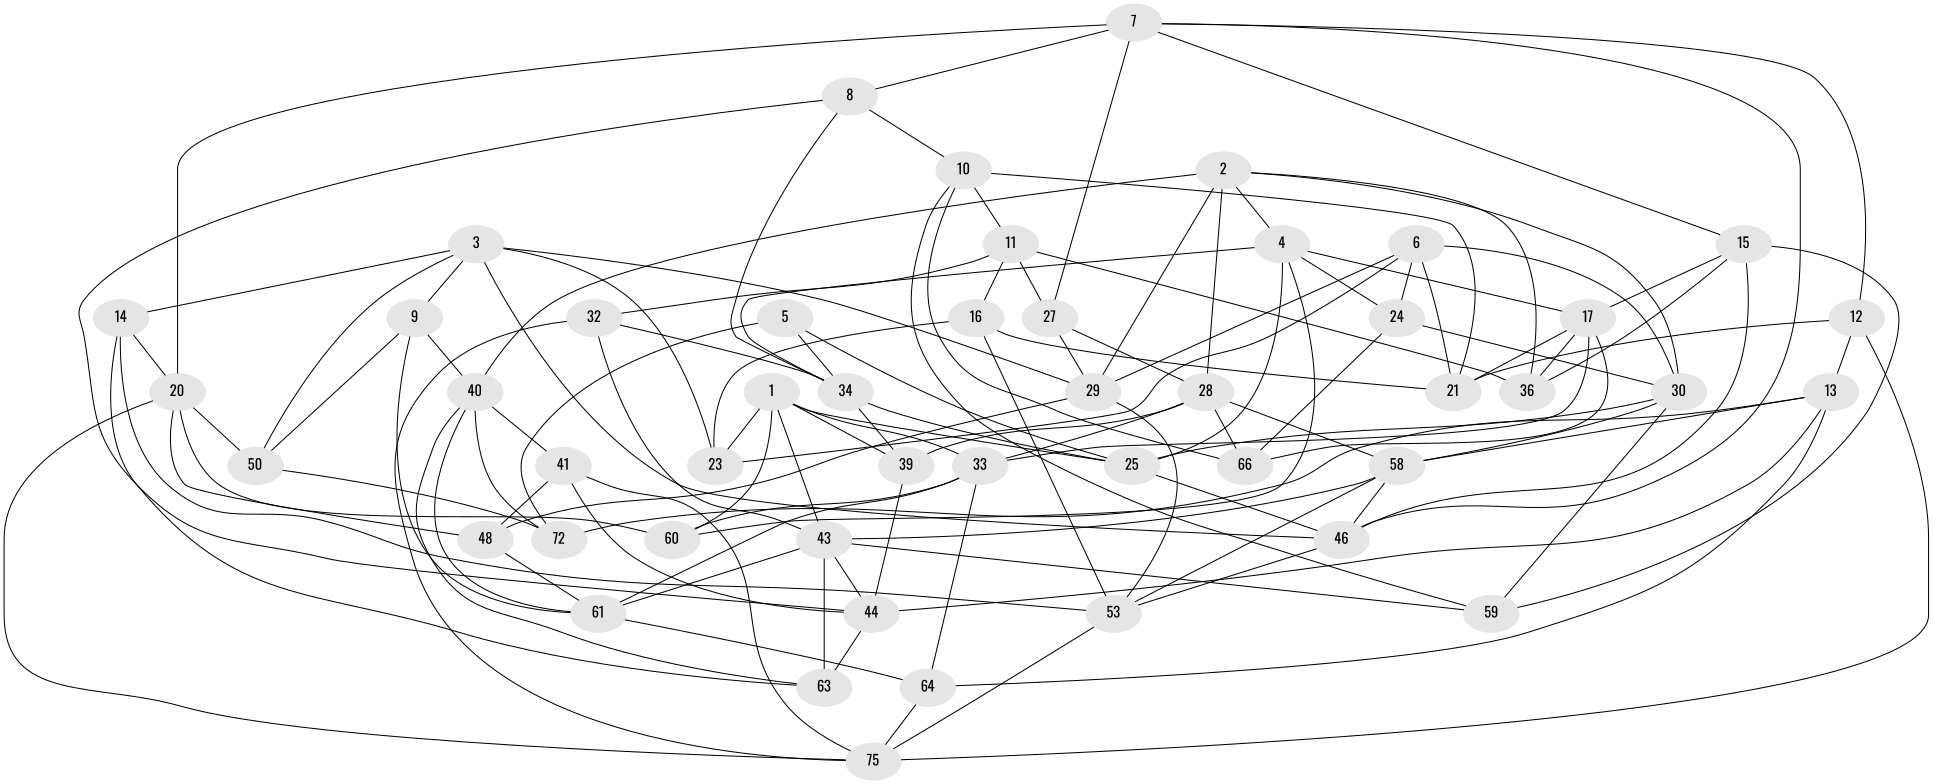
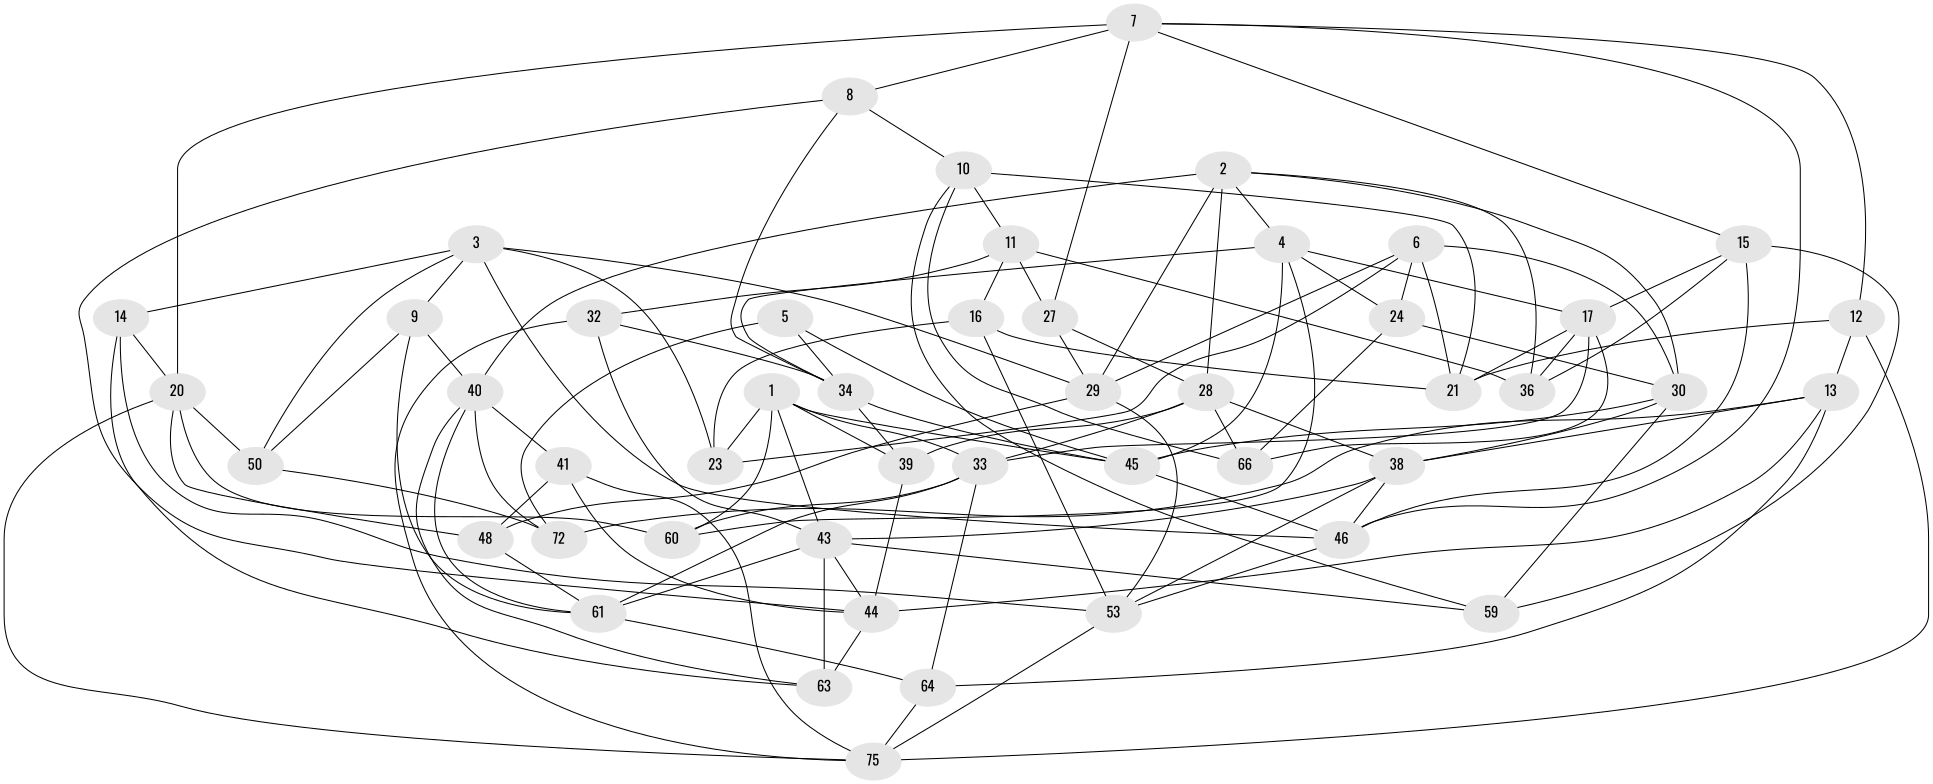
node "25": label "25" -> "45"
node "58": label "58" -> "38"
